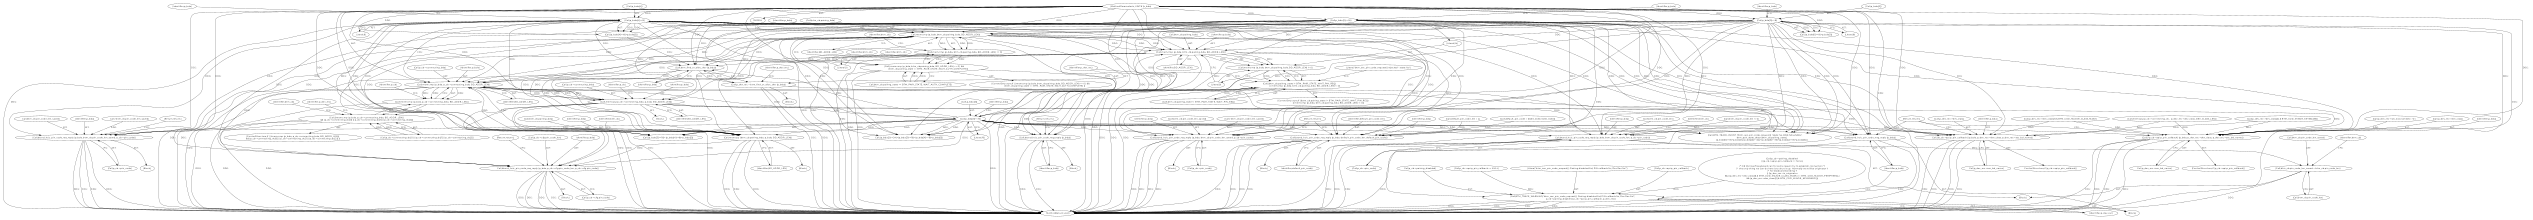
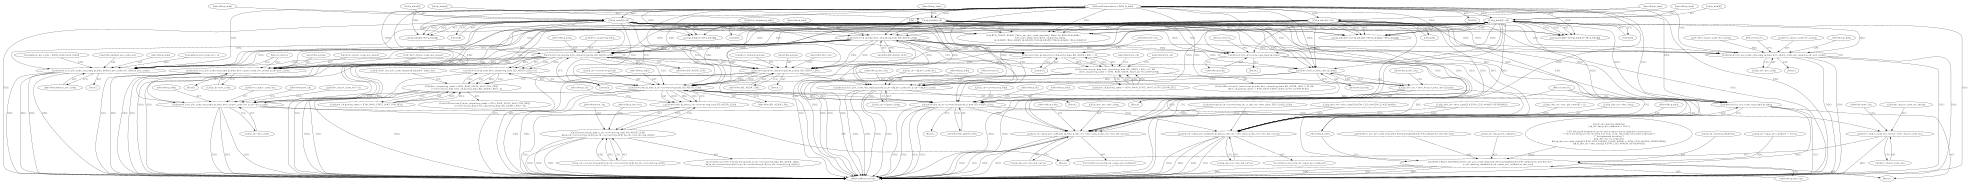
edge "(Call,(p_bda[4]<<8)+p_bda[5])" -> "(Call,btm_find_or_alloc_dev (p_bda))": now "(Call,p_bda[0]<<8)" -> "(Call,btm_find_or_alloc_dev (p_bda))"
edge "(Literal,24)" -> "(Call,memcmp (p_bda, btm_cb.pairing_bda, BD_ADDR_LEN) != 0)": now "(Literal,24)" -> "(Call,p_bda[2]<<24)"
edge "(Call,memcpy (p_cb->connecting_bda, p_bda, BD_ADDR_LEN))" -> "(Call,p_bda[3]<<16)": reversed
edge "(Call,p_bda[4]<<8)" -> "(MethodReturn,void)": removed, label "DDG:"
